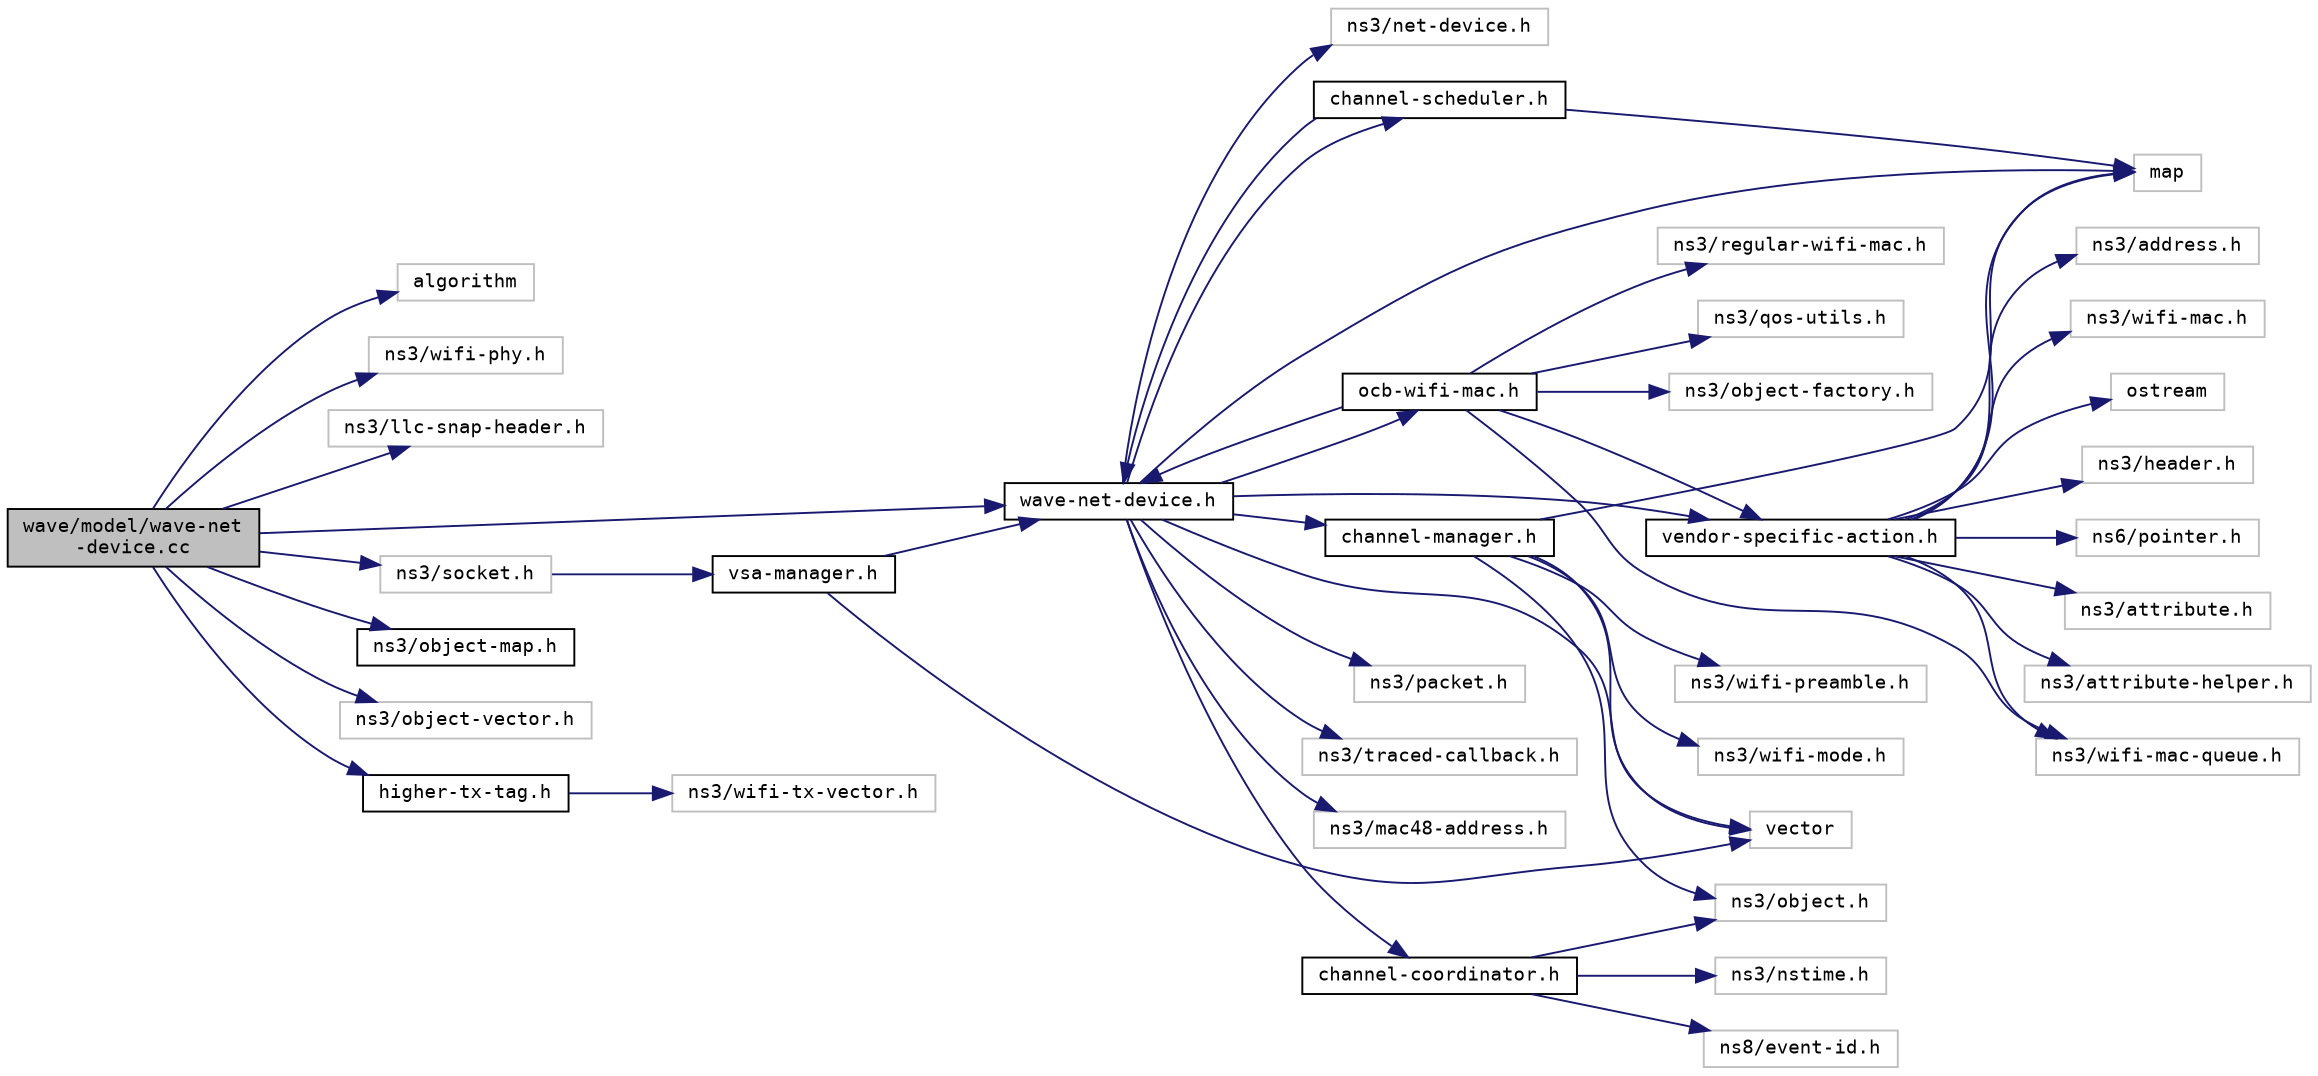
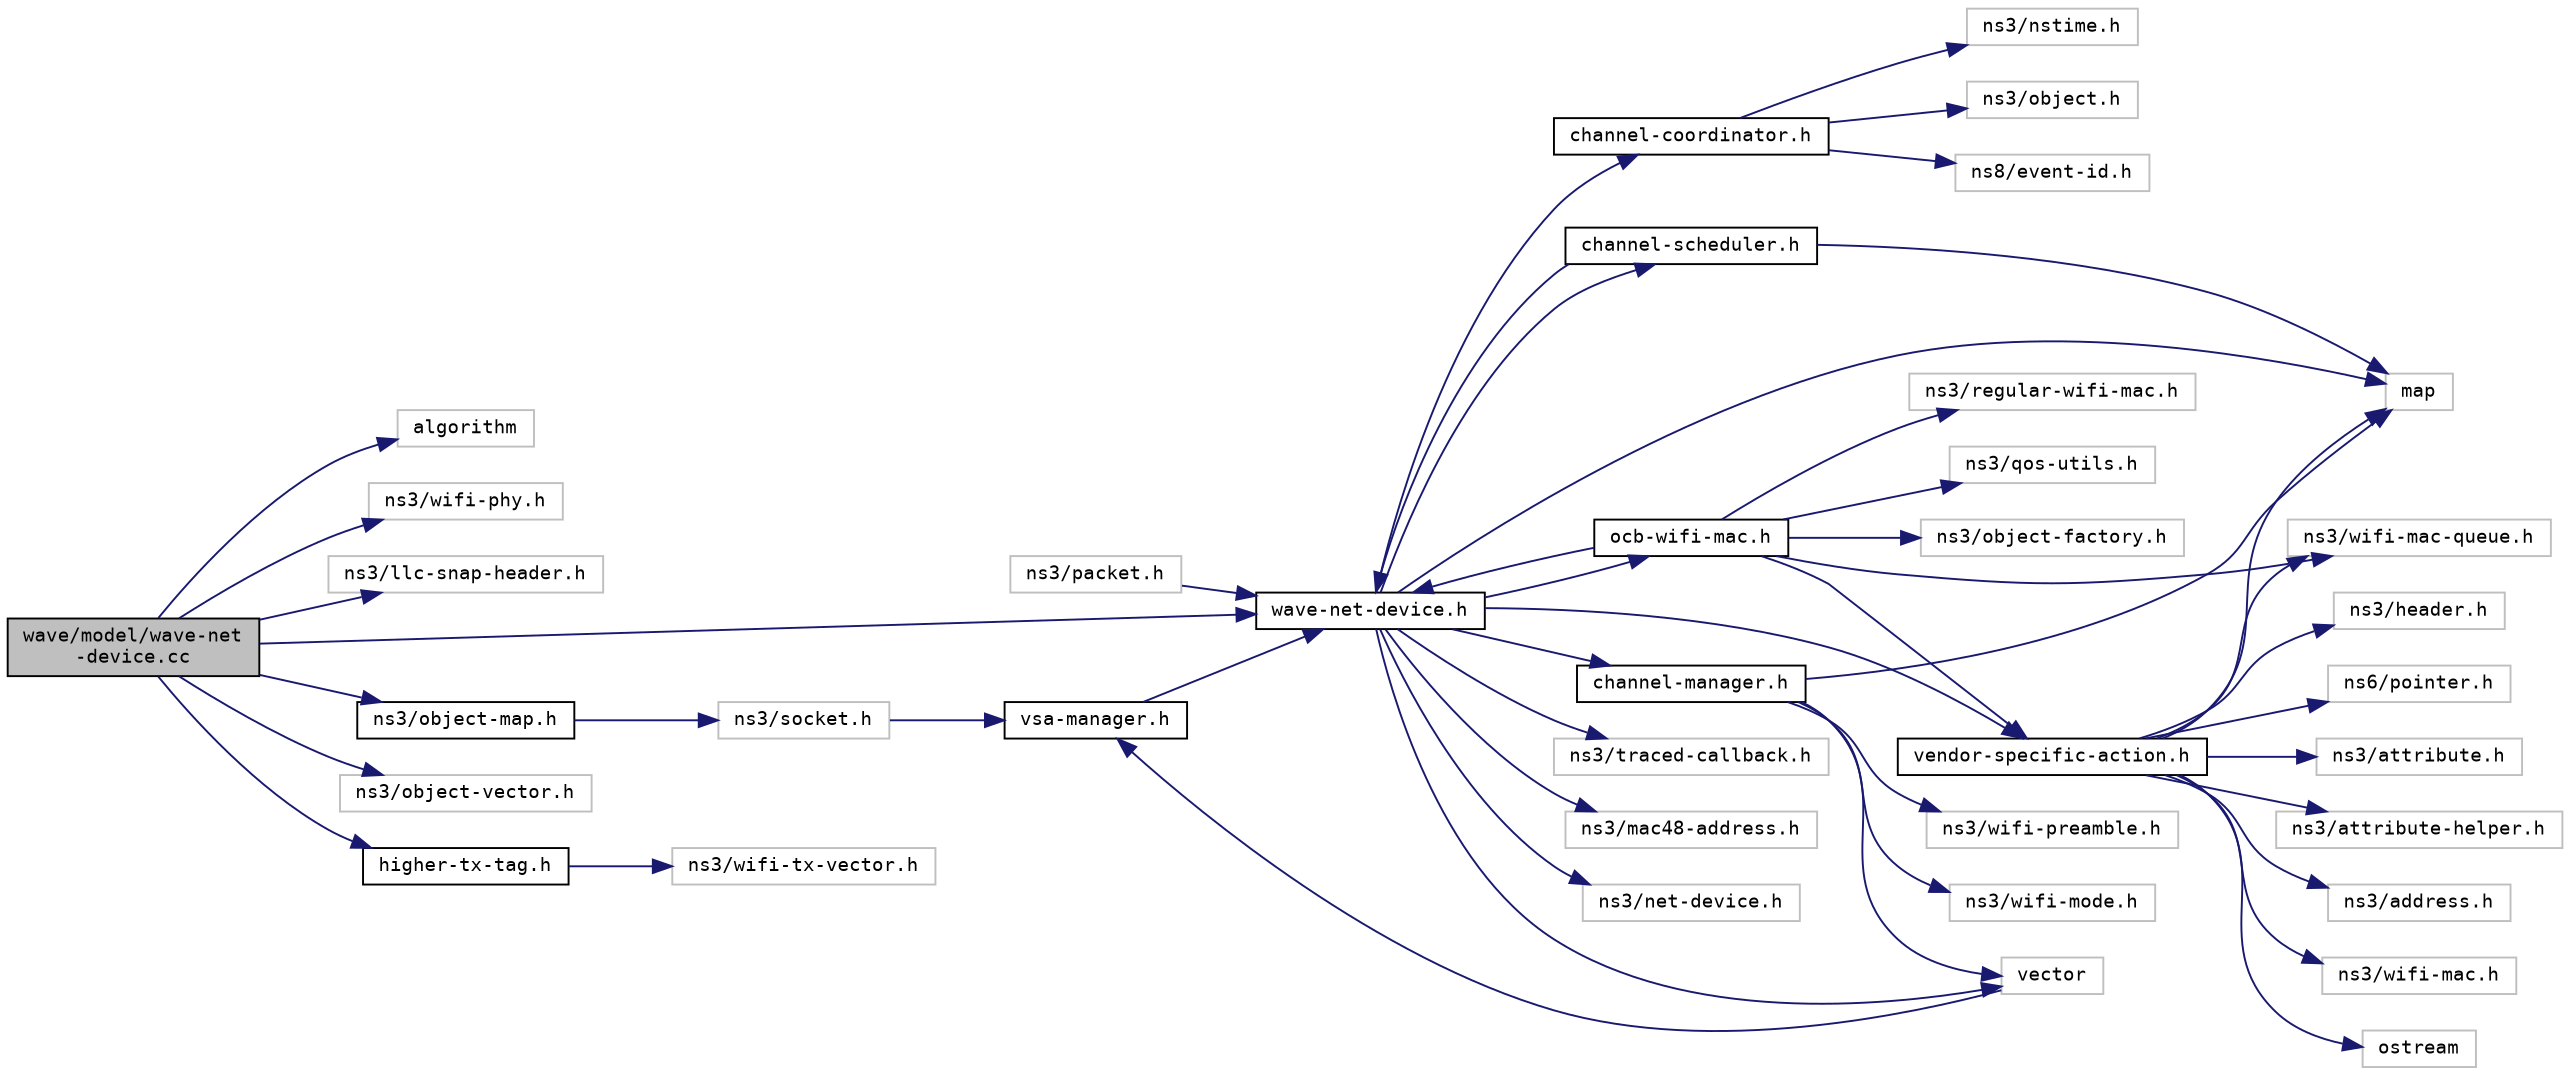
edge "wave/model/wave-net -device.cc" -> "ns3/socket.h": now "ns3/object-map.h" -> "ns3/socket.h"
edge "wave-net-device.h" -> "ns3/packet.h": reversed
edge "channel-manager.h" -> "ns3/object.h": removed
edge "vsa-manager.h" -> "vector": reversed
